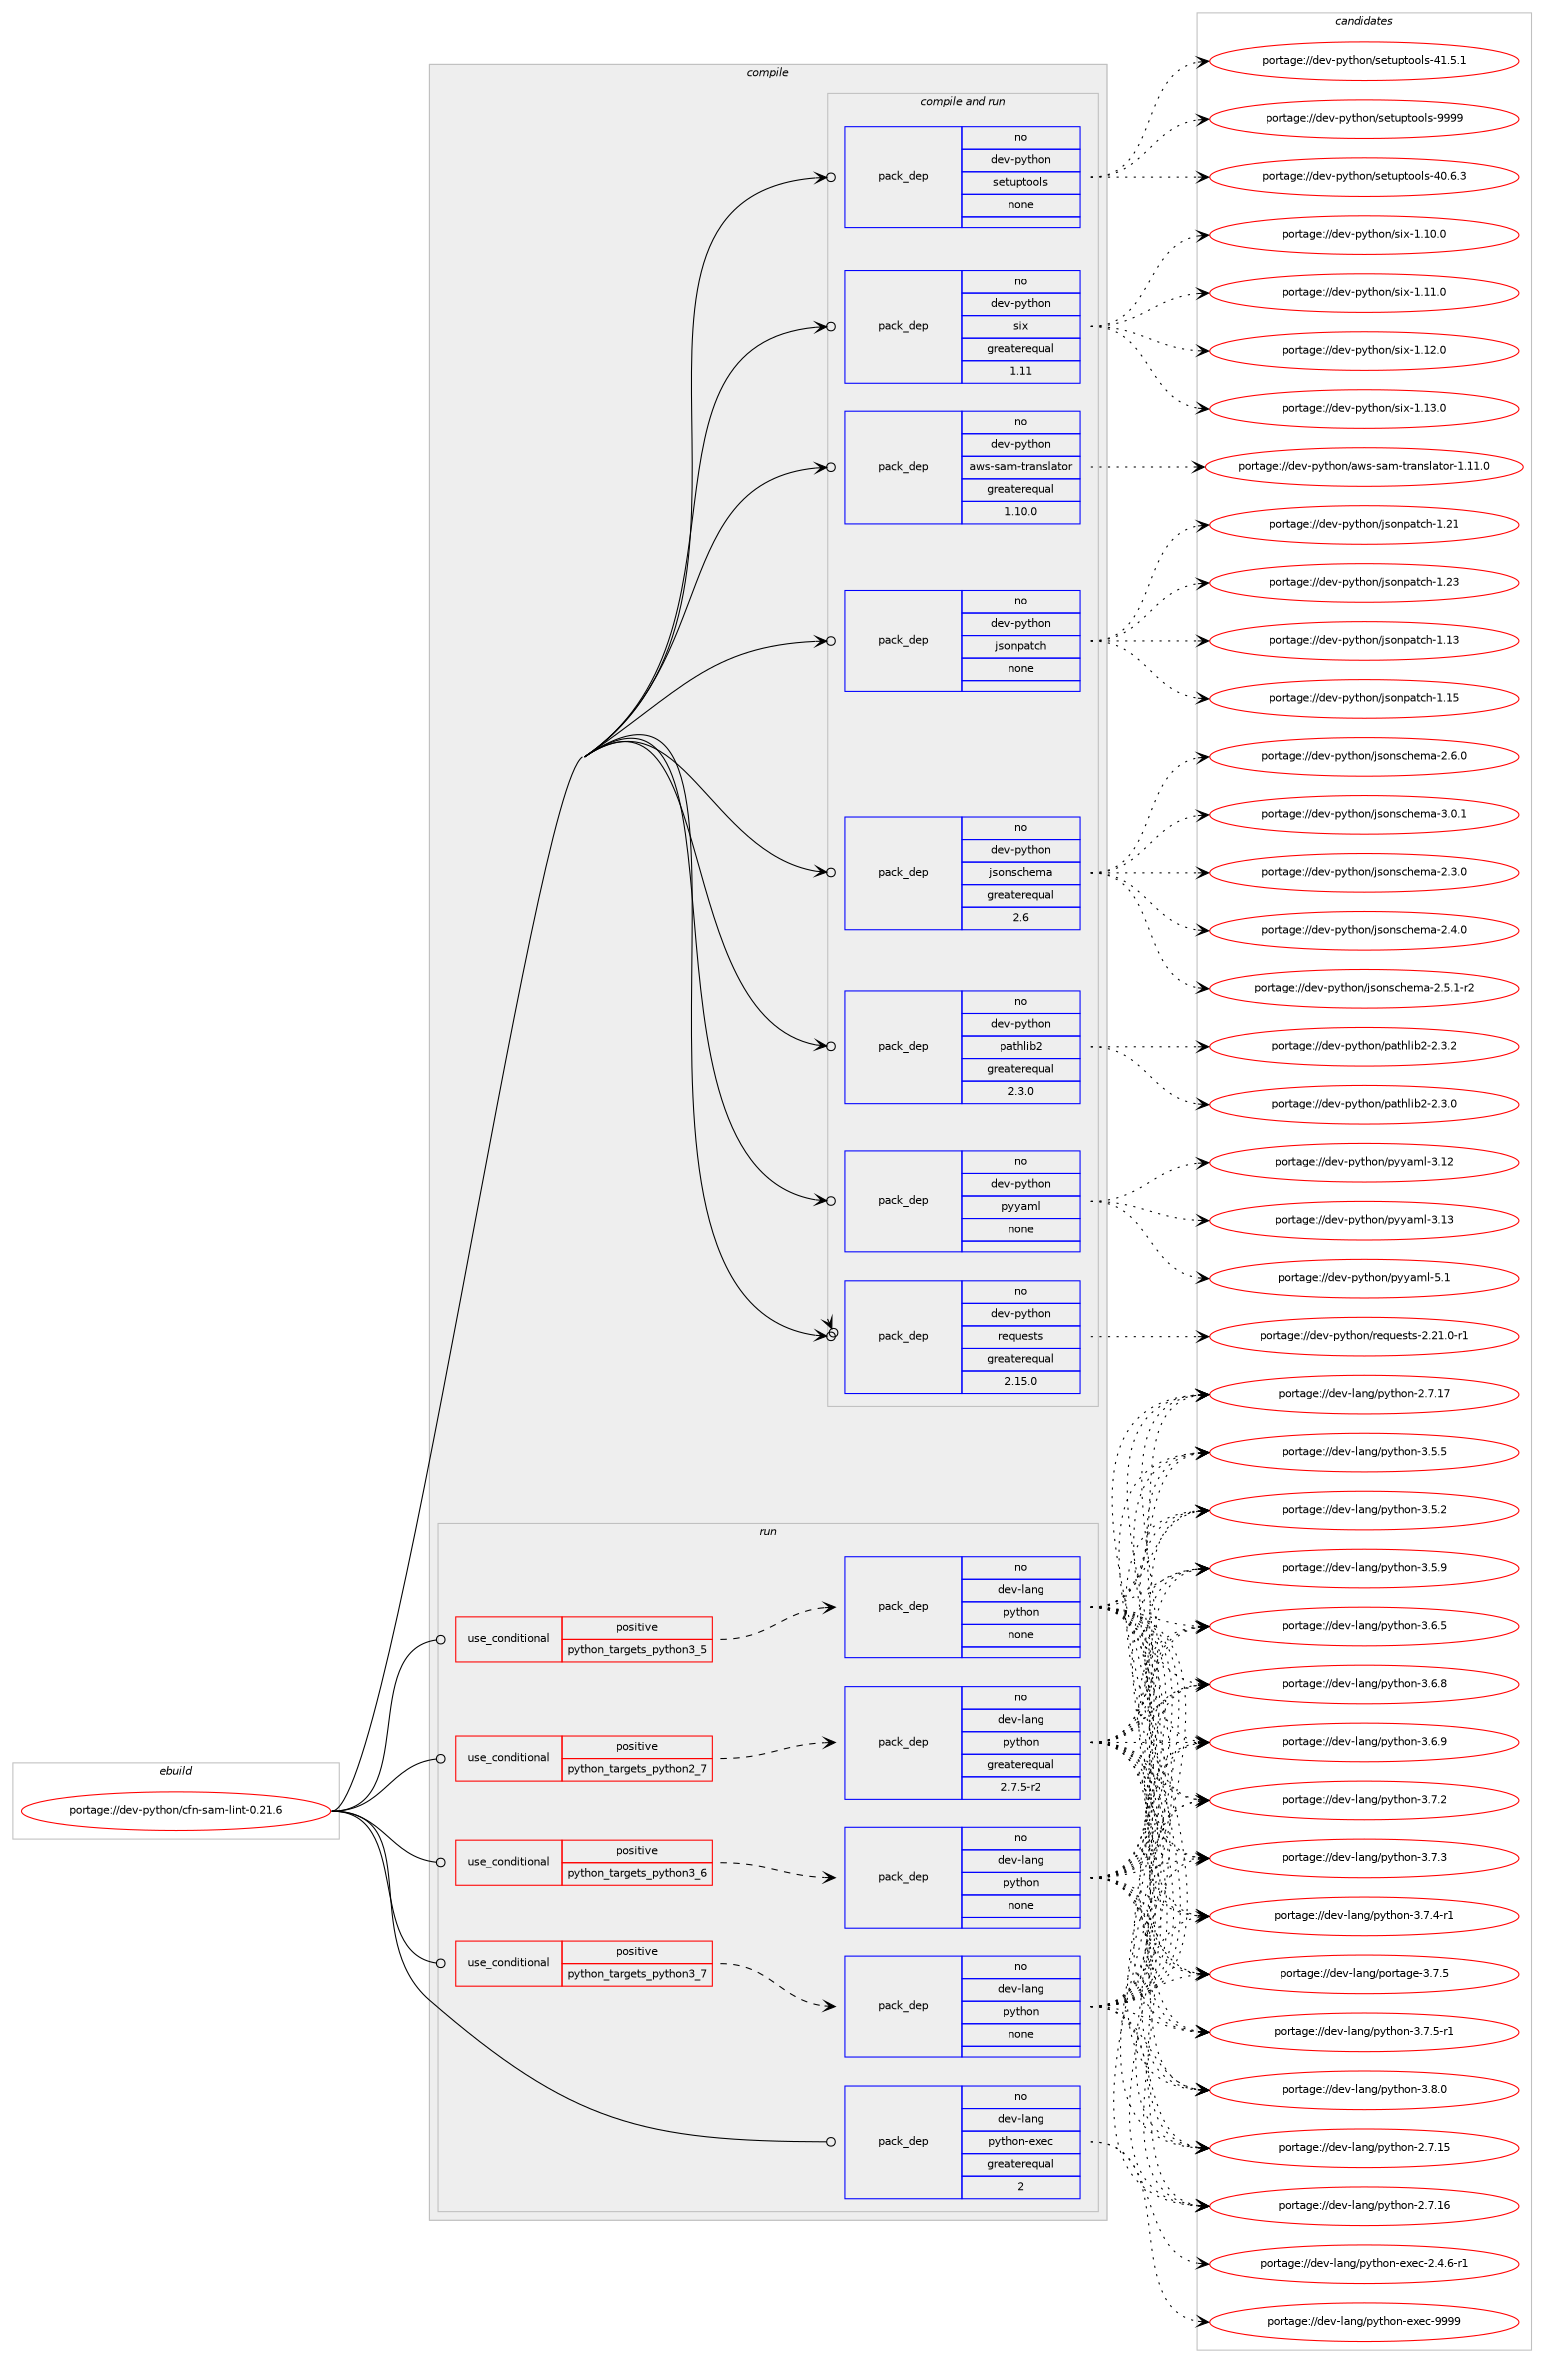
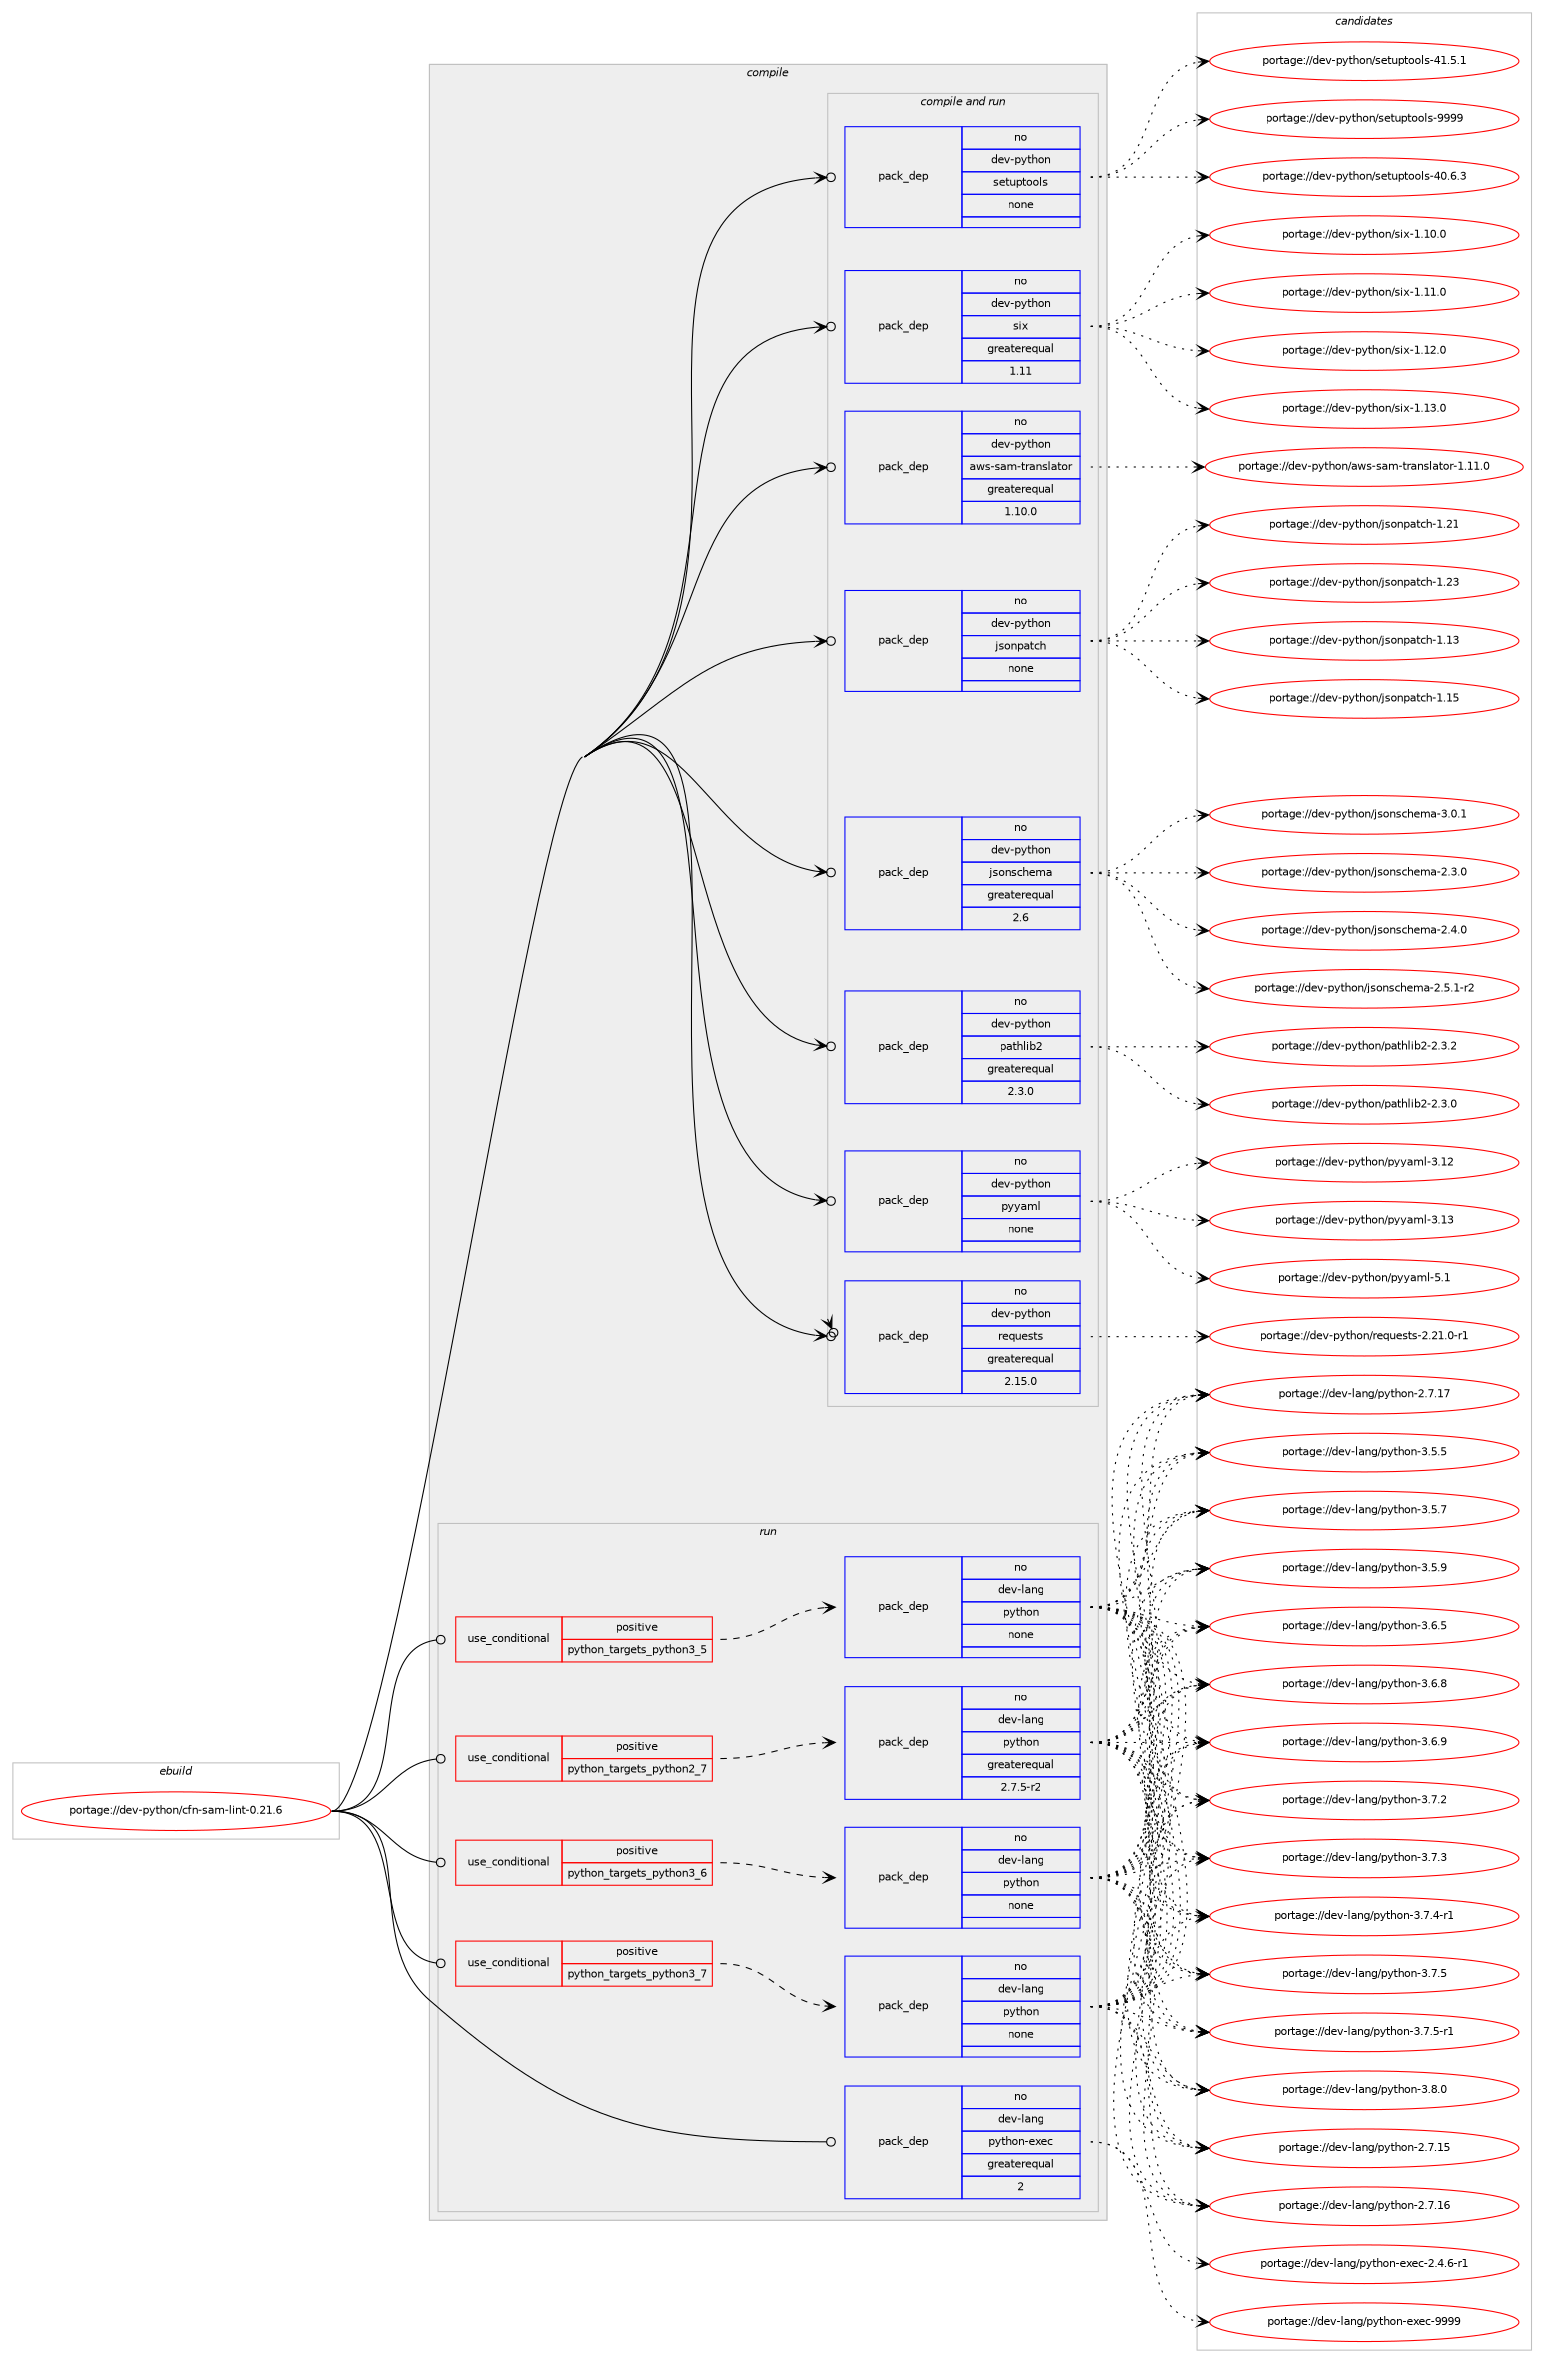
node "portage://dev-python/jsonschema-2.6.0": removed
node "portage://dev-lang/python-3.5.2": label "portage://dev-lang/python-3.5.2" -> "portage://dev-lang/python-3.5.7"
node "portage://dev-lang/portage-3.7.5": label "portage://dev-lang/portage-3.7.5" -> "portage://dev-lang/python-3.7.5"
